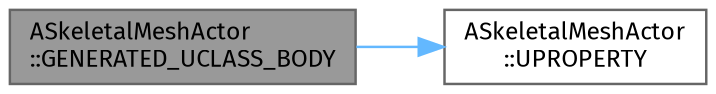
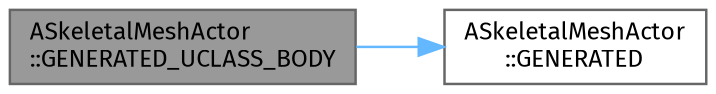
node "ASkeletalMeshActor ::UPROPERTY": label "ASkeletalMeshActor ::UPROPERTY" -> "ASkeletalMeshActor ::GENERATED"
